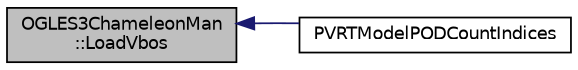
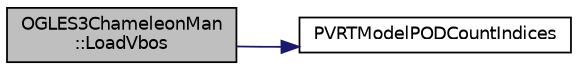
edge "PVRTModelPODCountIndices" -> "OGLES3ChameleonMan ::LoadVbos": reversed
